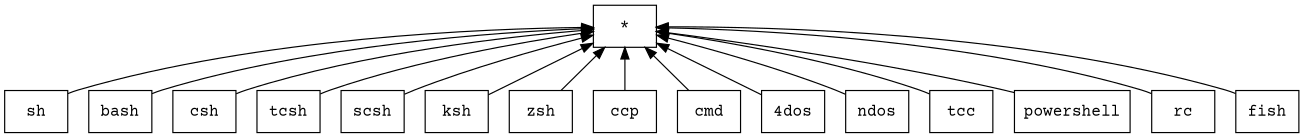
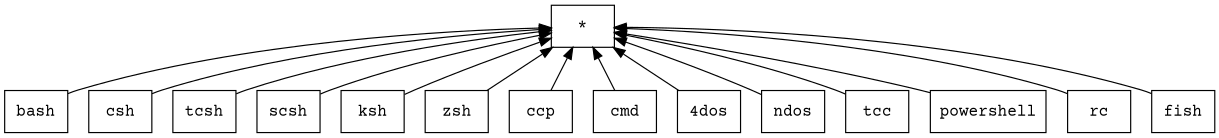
node "sh": removed
